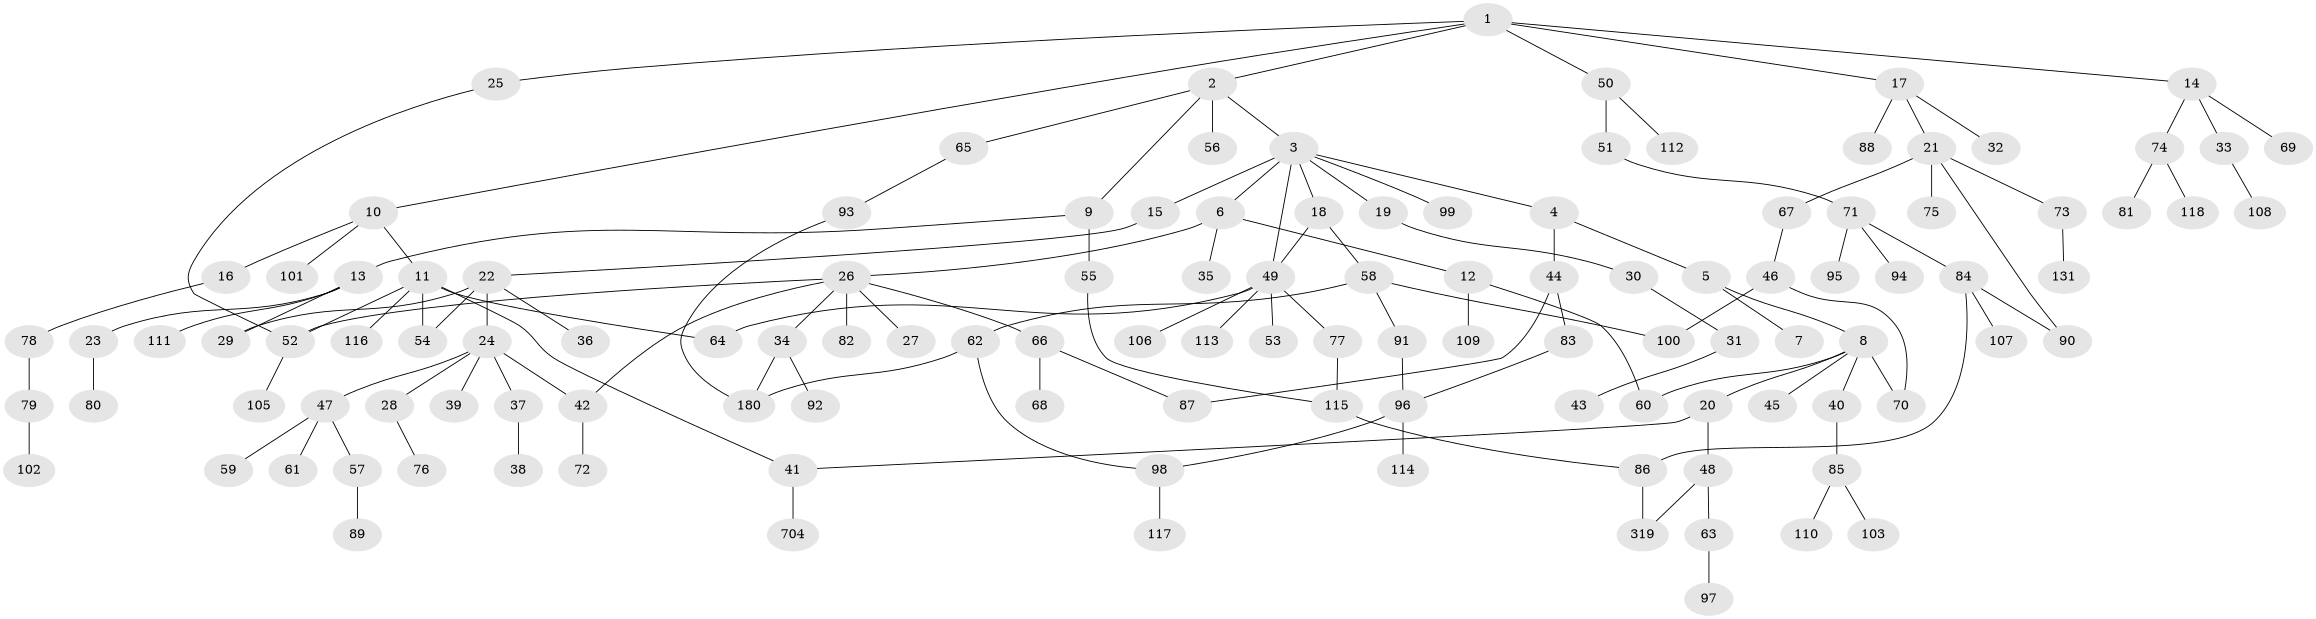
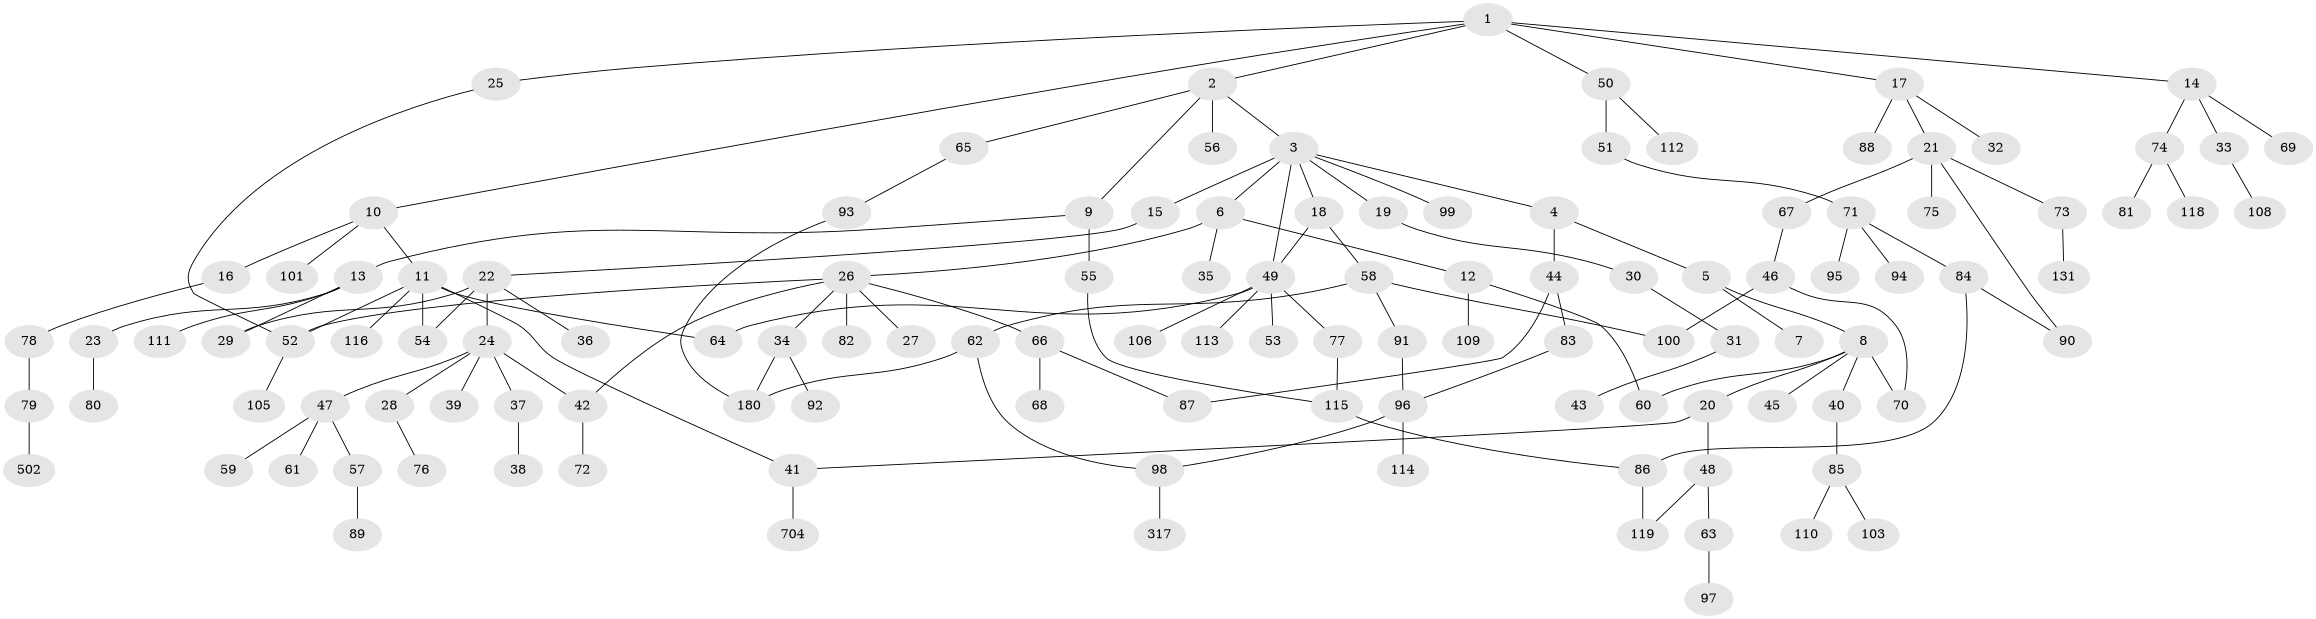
node "107": removed
node "102": label "102" -> "502"
node "117": label "117" -> "317"
node "319": label "319" -> "119"
